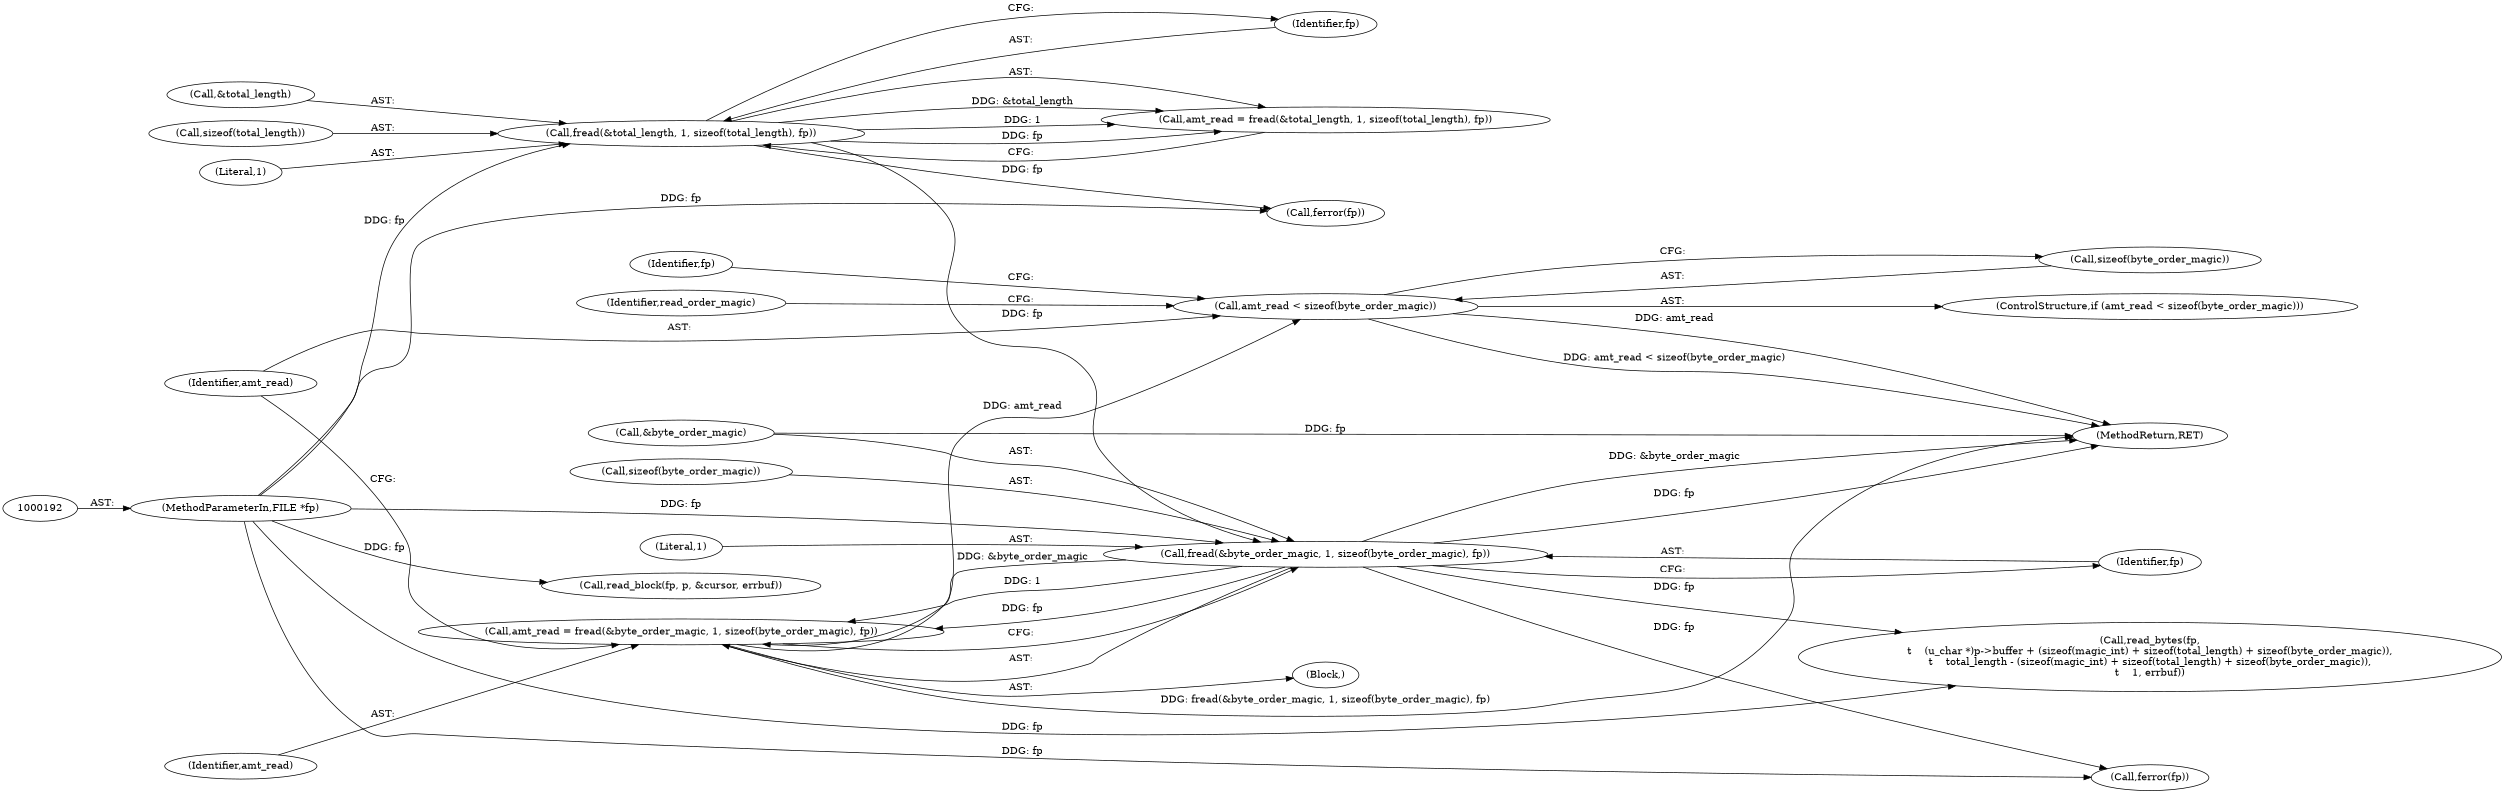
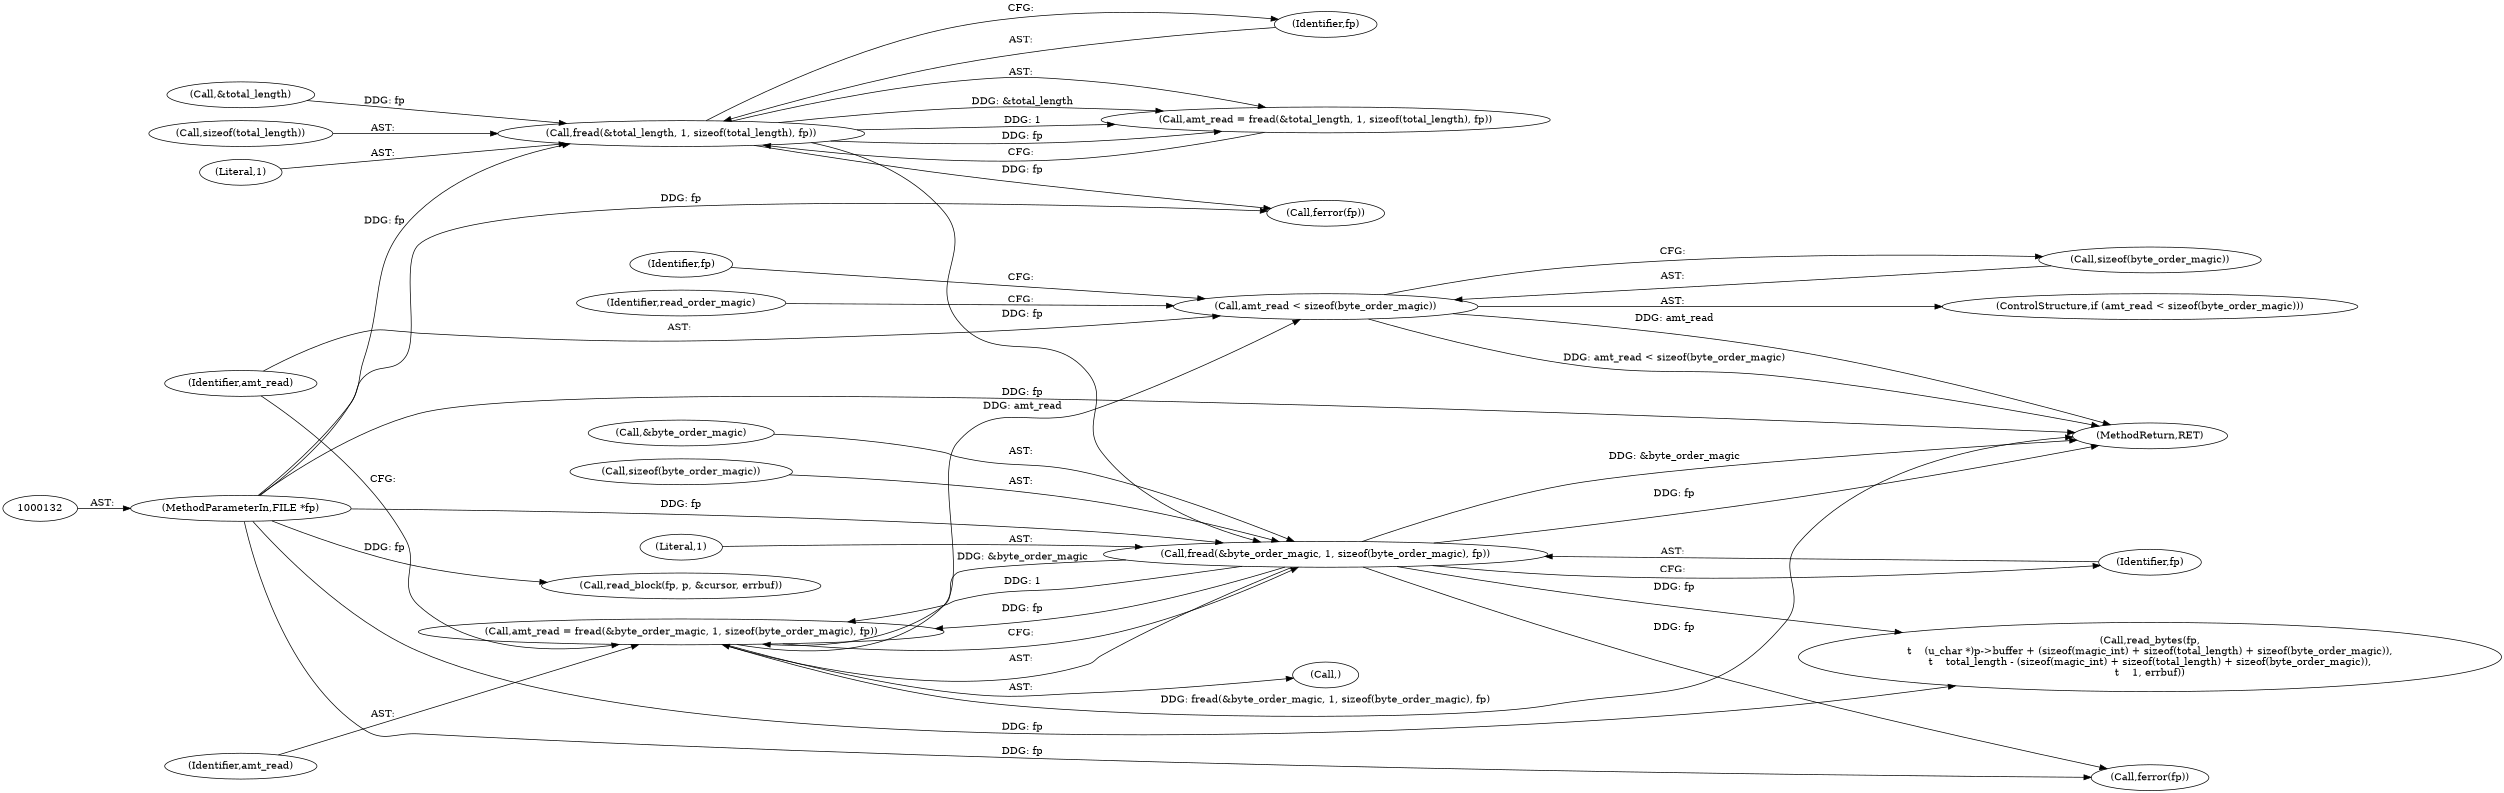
edge "(Call,&total_length)" -> "(Call,fread(&total_length, 1, sizeof(total_length), fp))": label "AST: " -> "DDG: fp"
edge "(Call,&byte_order_magic)" -> "(MethodReturn,RET)": now "(MethodParameterIn,FILE *fp)" -> "(MethodReturn,RET)"
node "1000192": label "1000192" -> "1000132"
node "(Block,)": label "(Block,)" -> "(Call,)"
